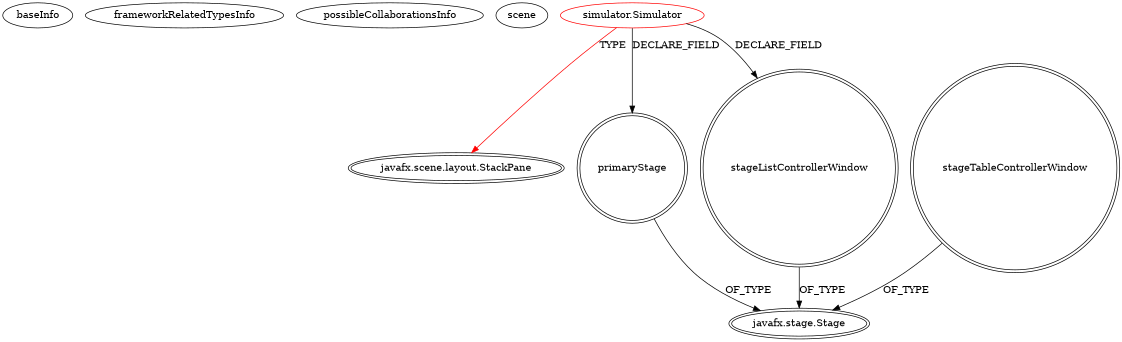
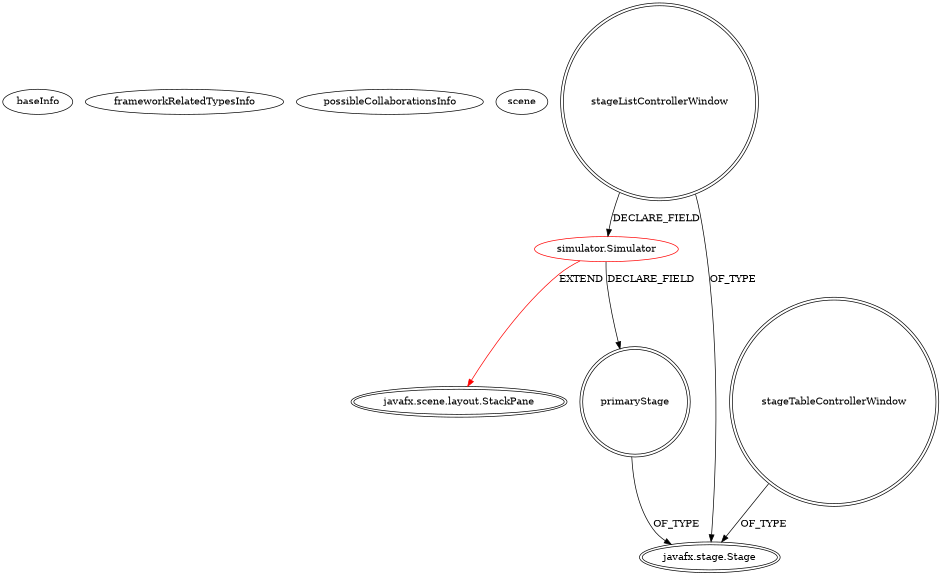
edge "simulator.Simulator" -> "stageListControllerWindow": reversed
edge "simulator.Simulator" -> "javafx.scene.layout.StackPane": label "TYPE" -> "EXTEND"
